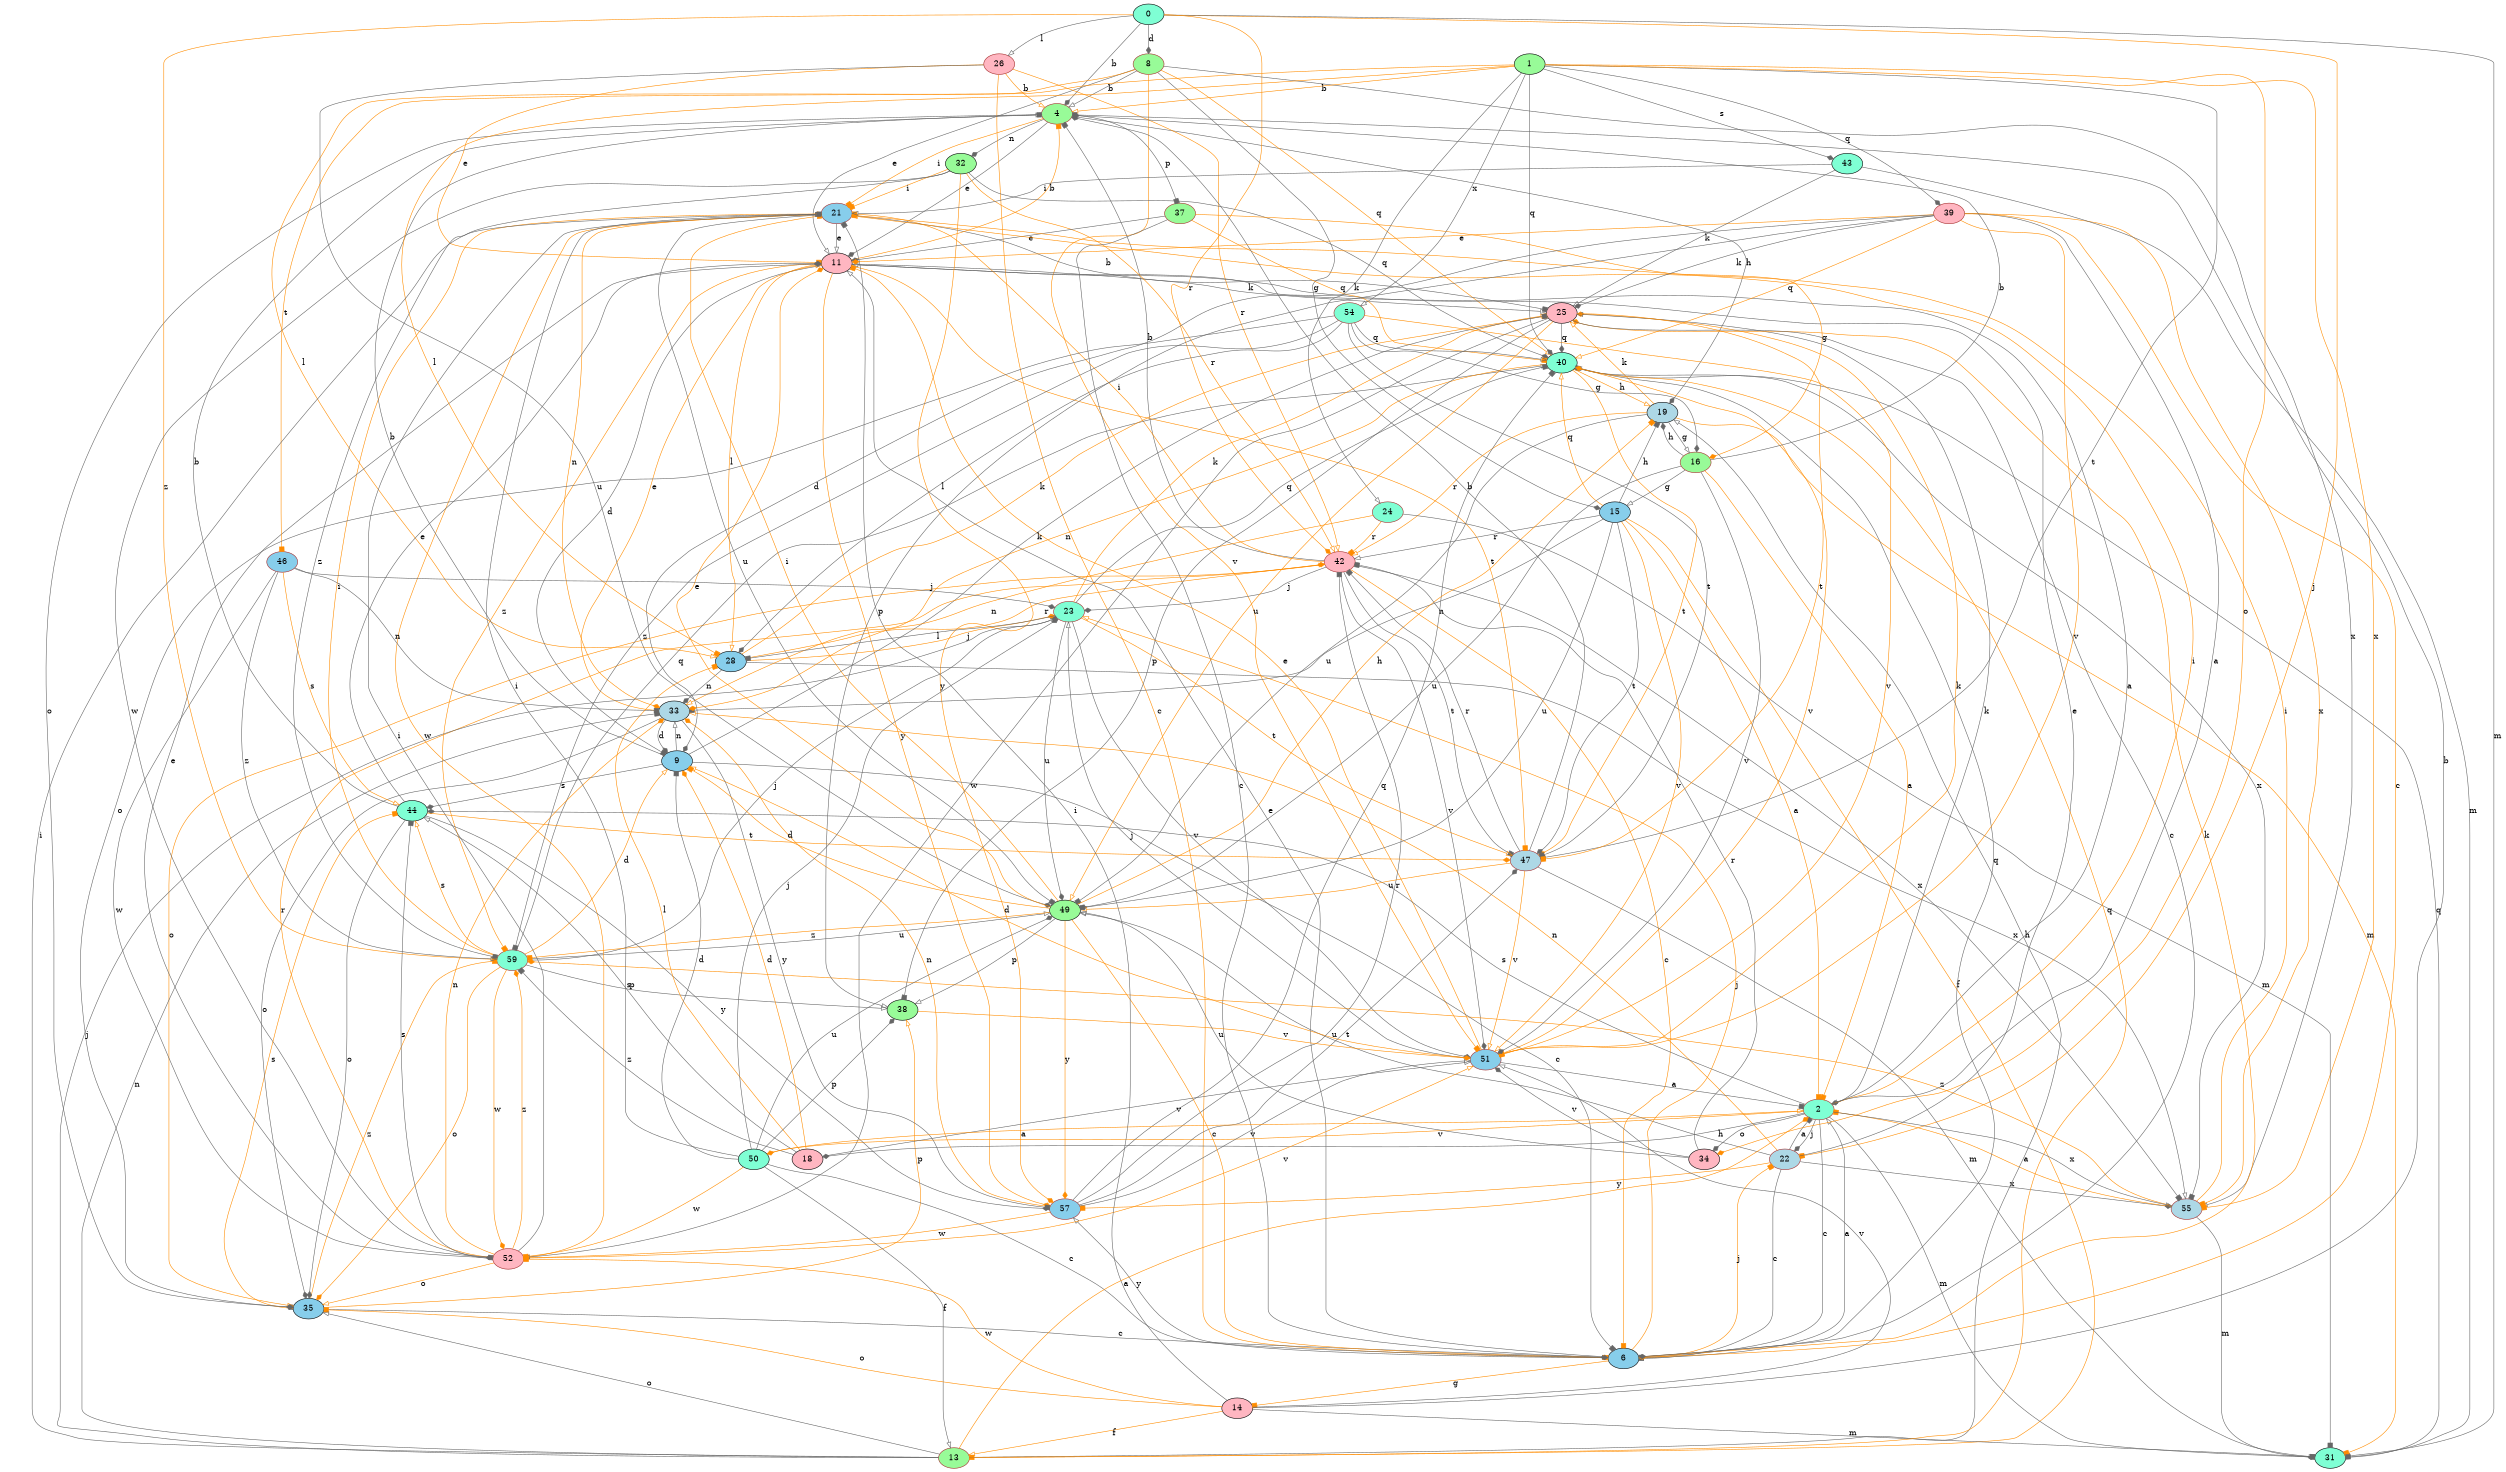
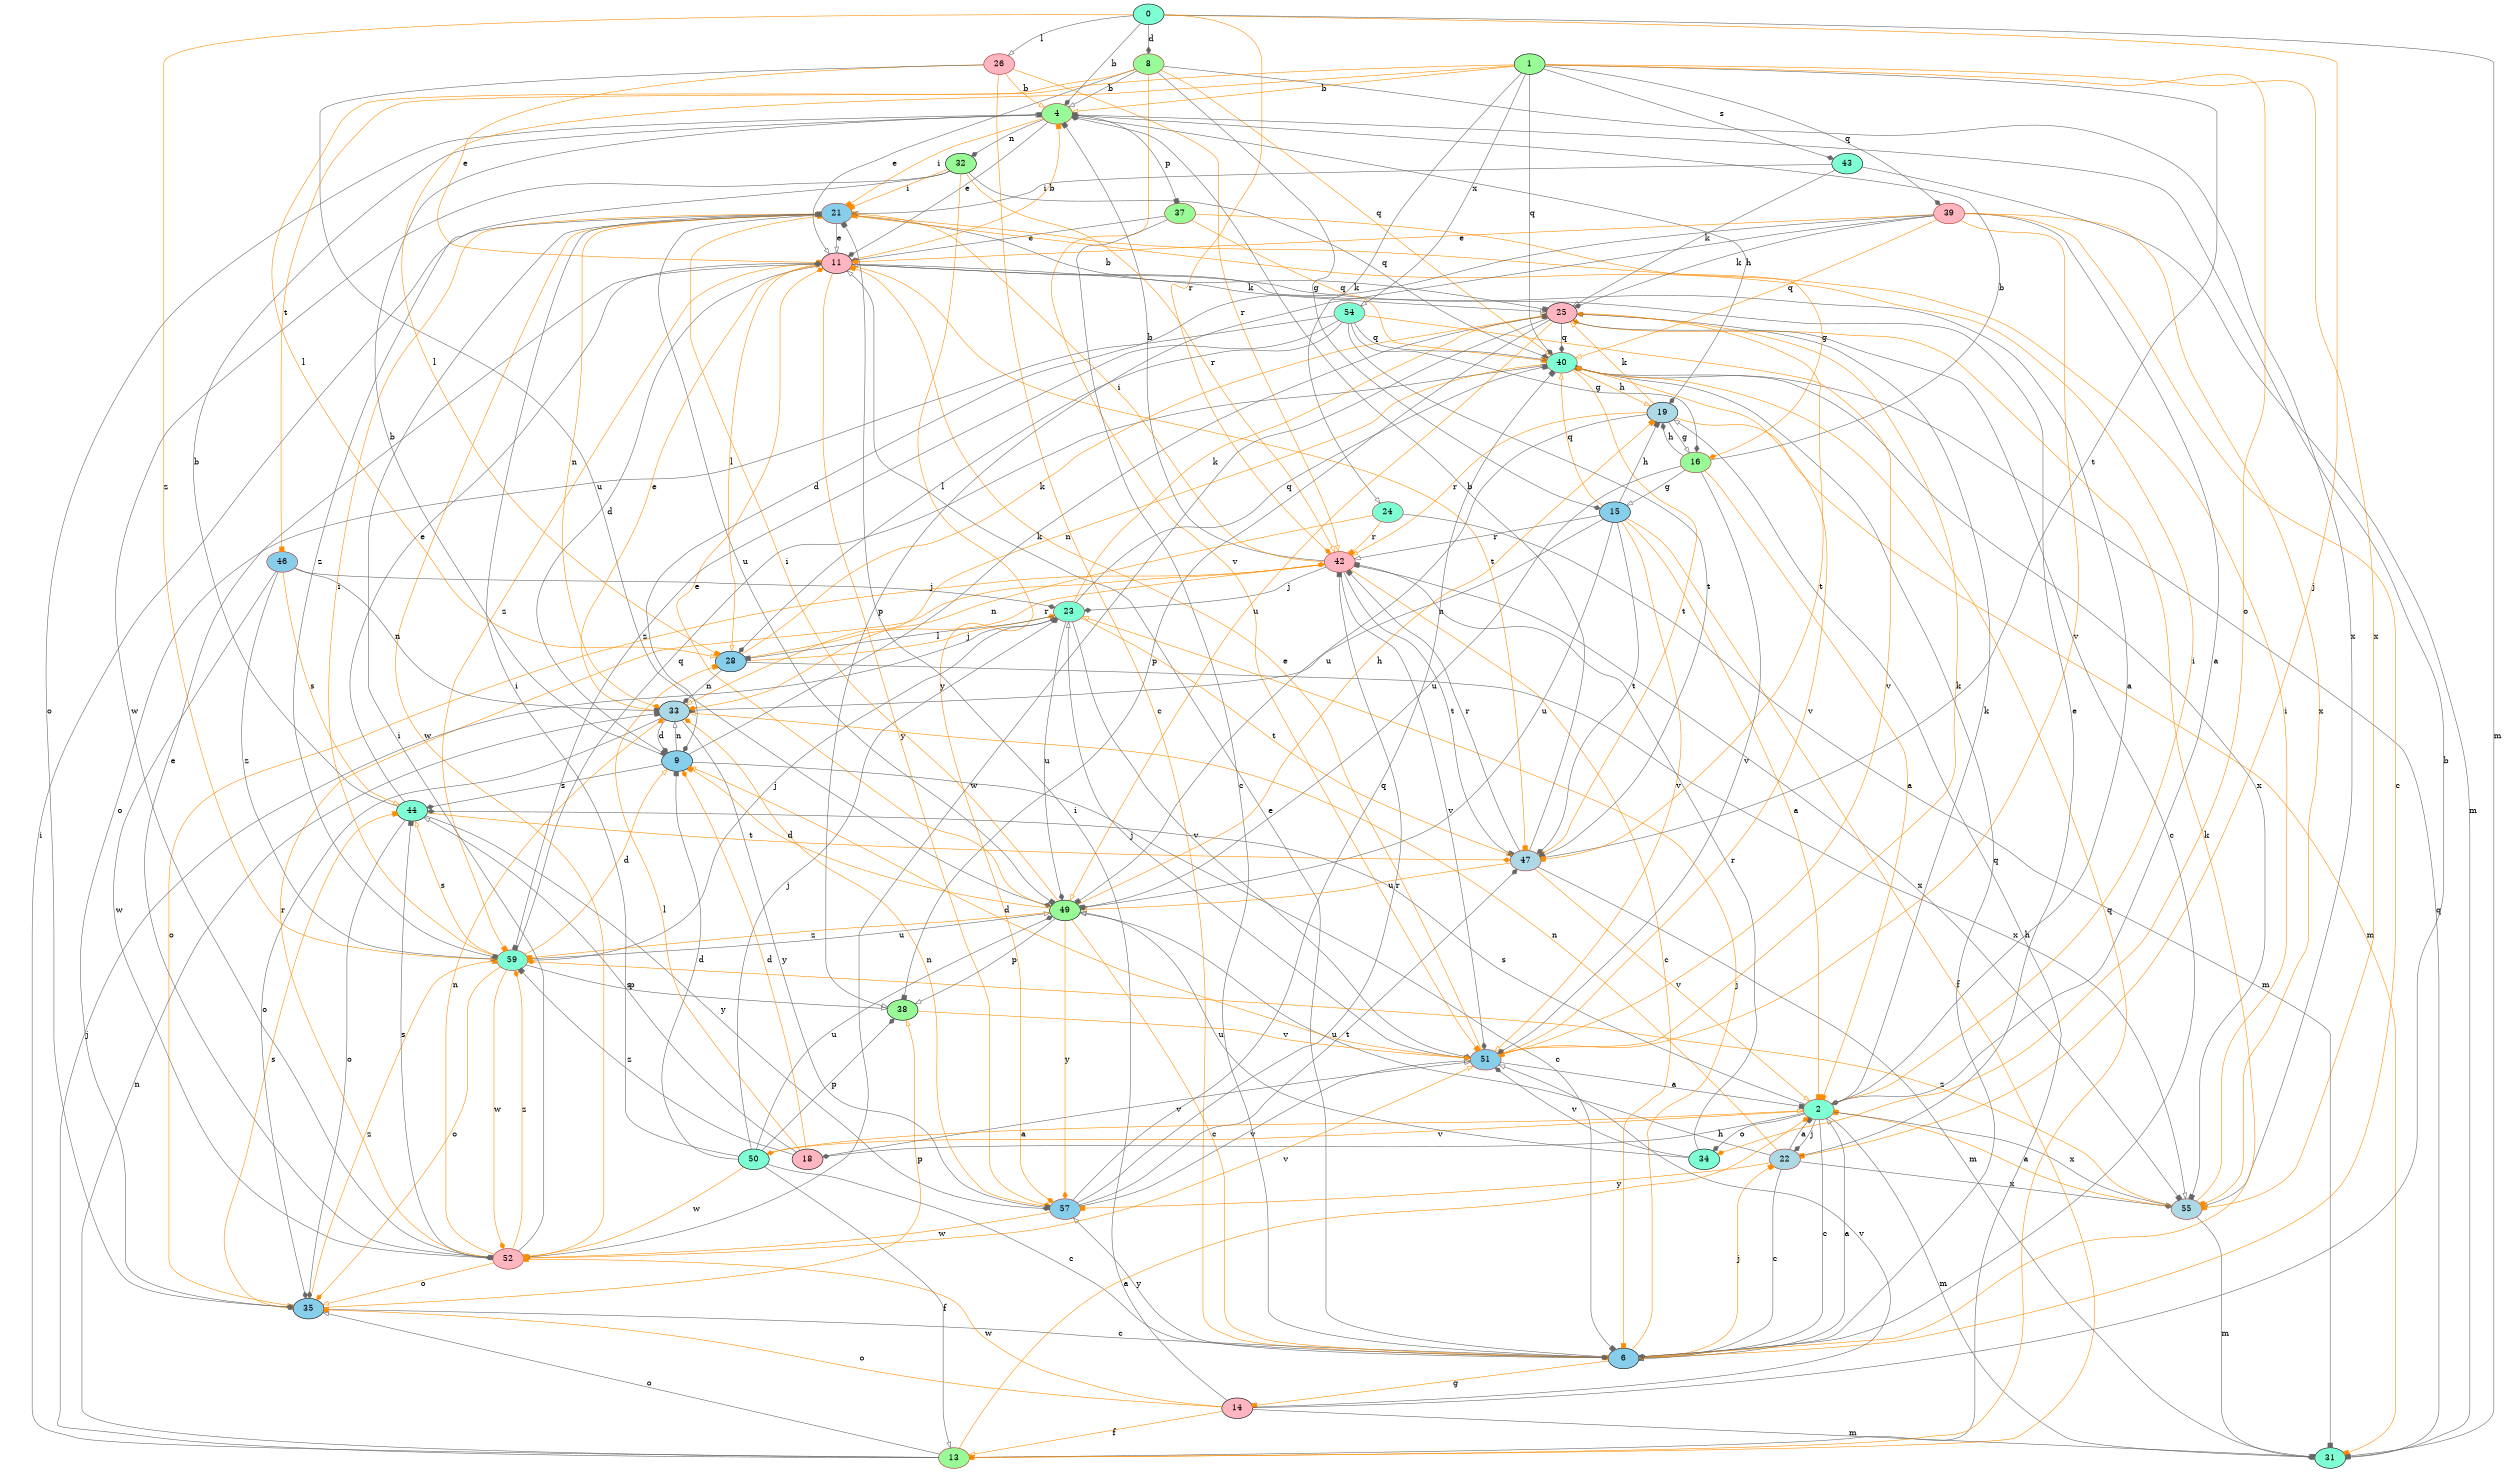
node "40": color black -> brown
edge "59" -> "23": arrowhead box -> diamond
edge "47" -> "51": now "47" -> "2"
node "34": fillcolor lightpink -> aquamarine
